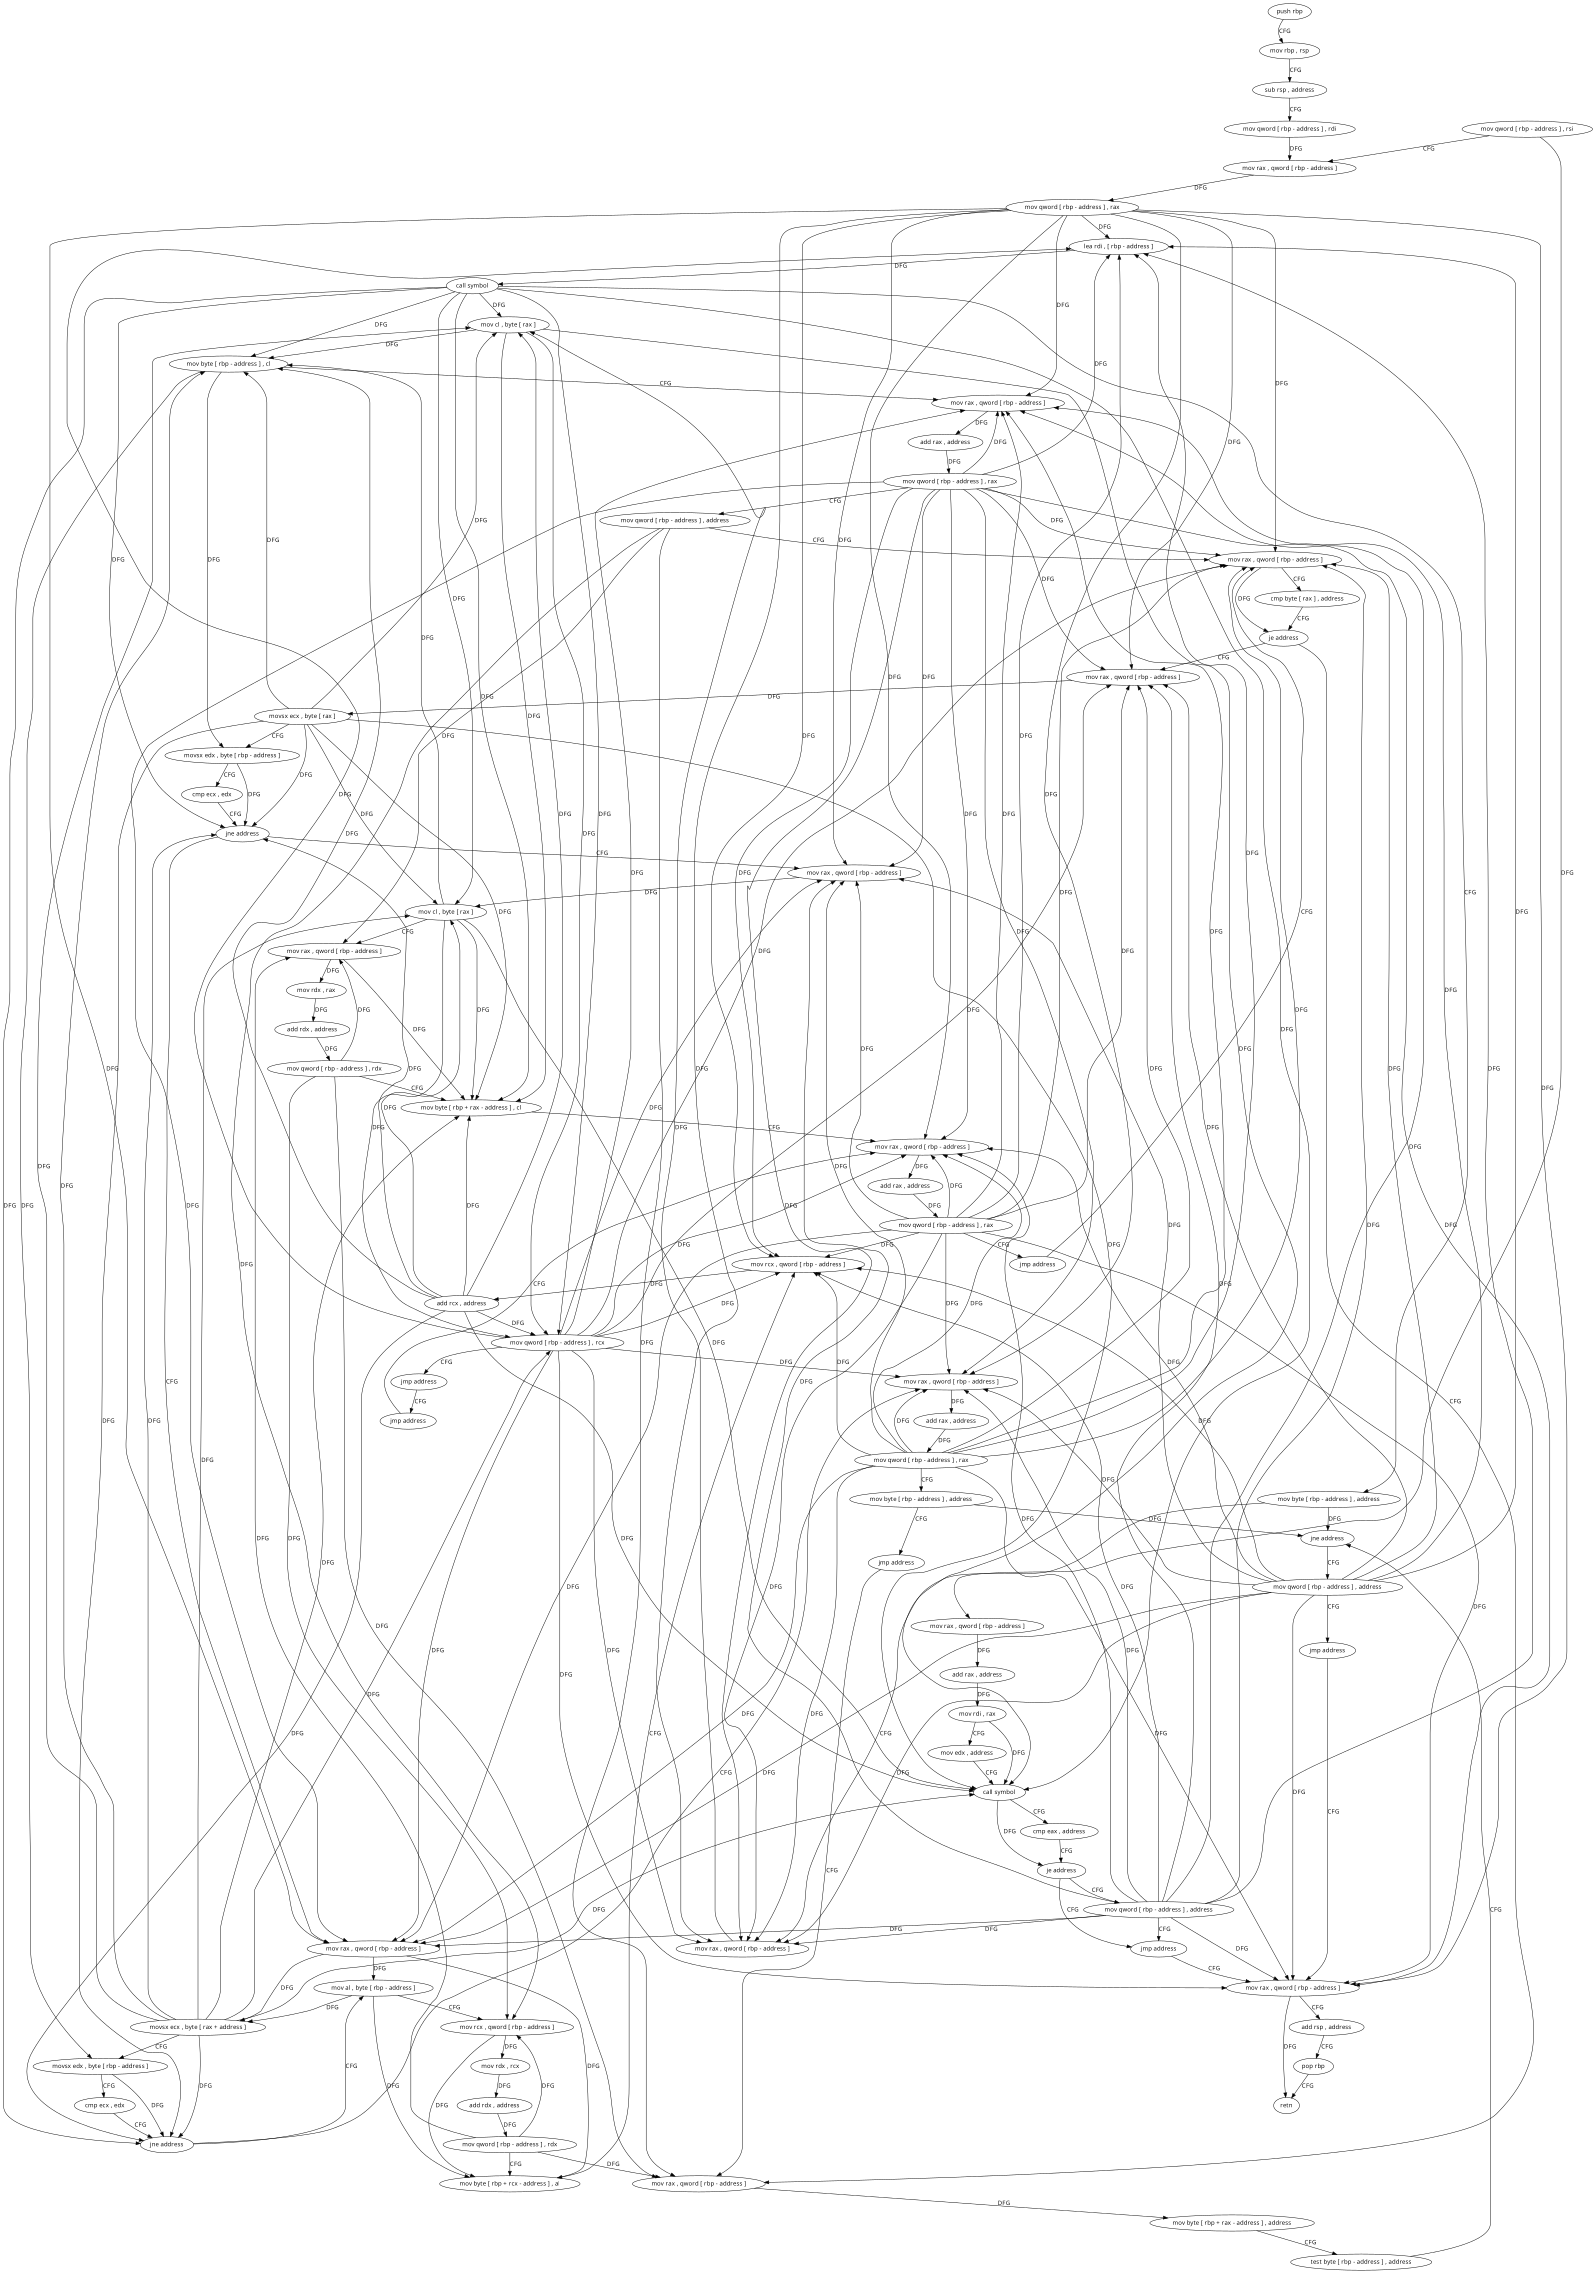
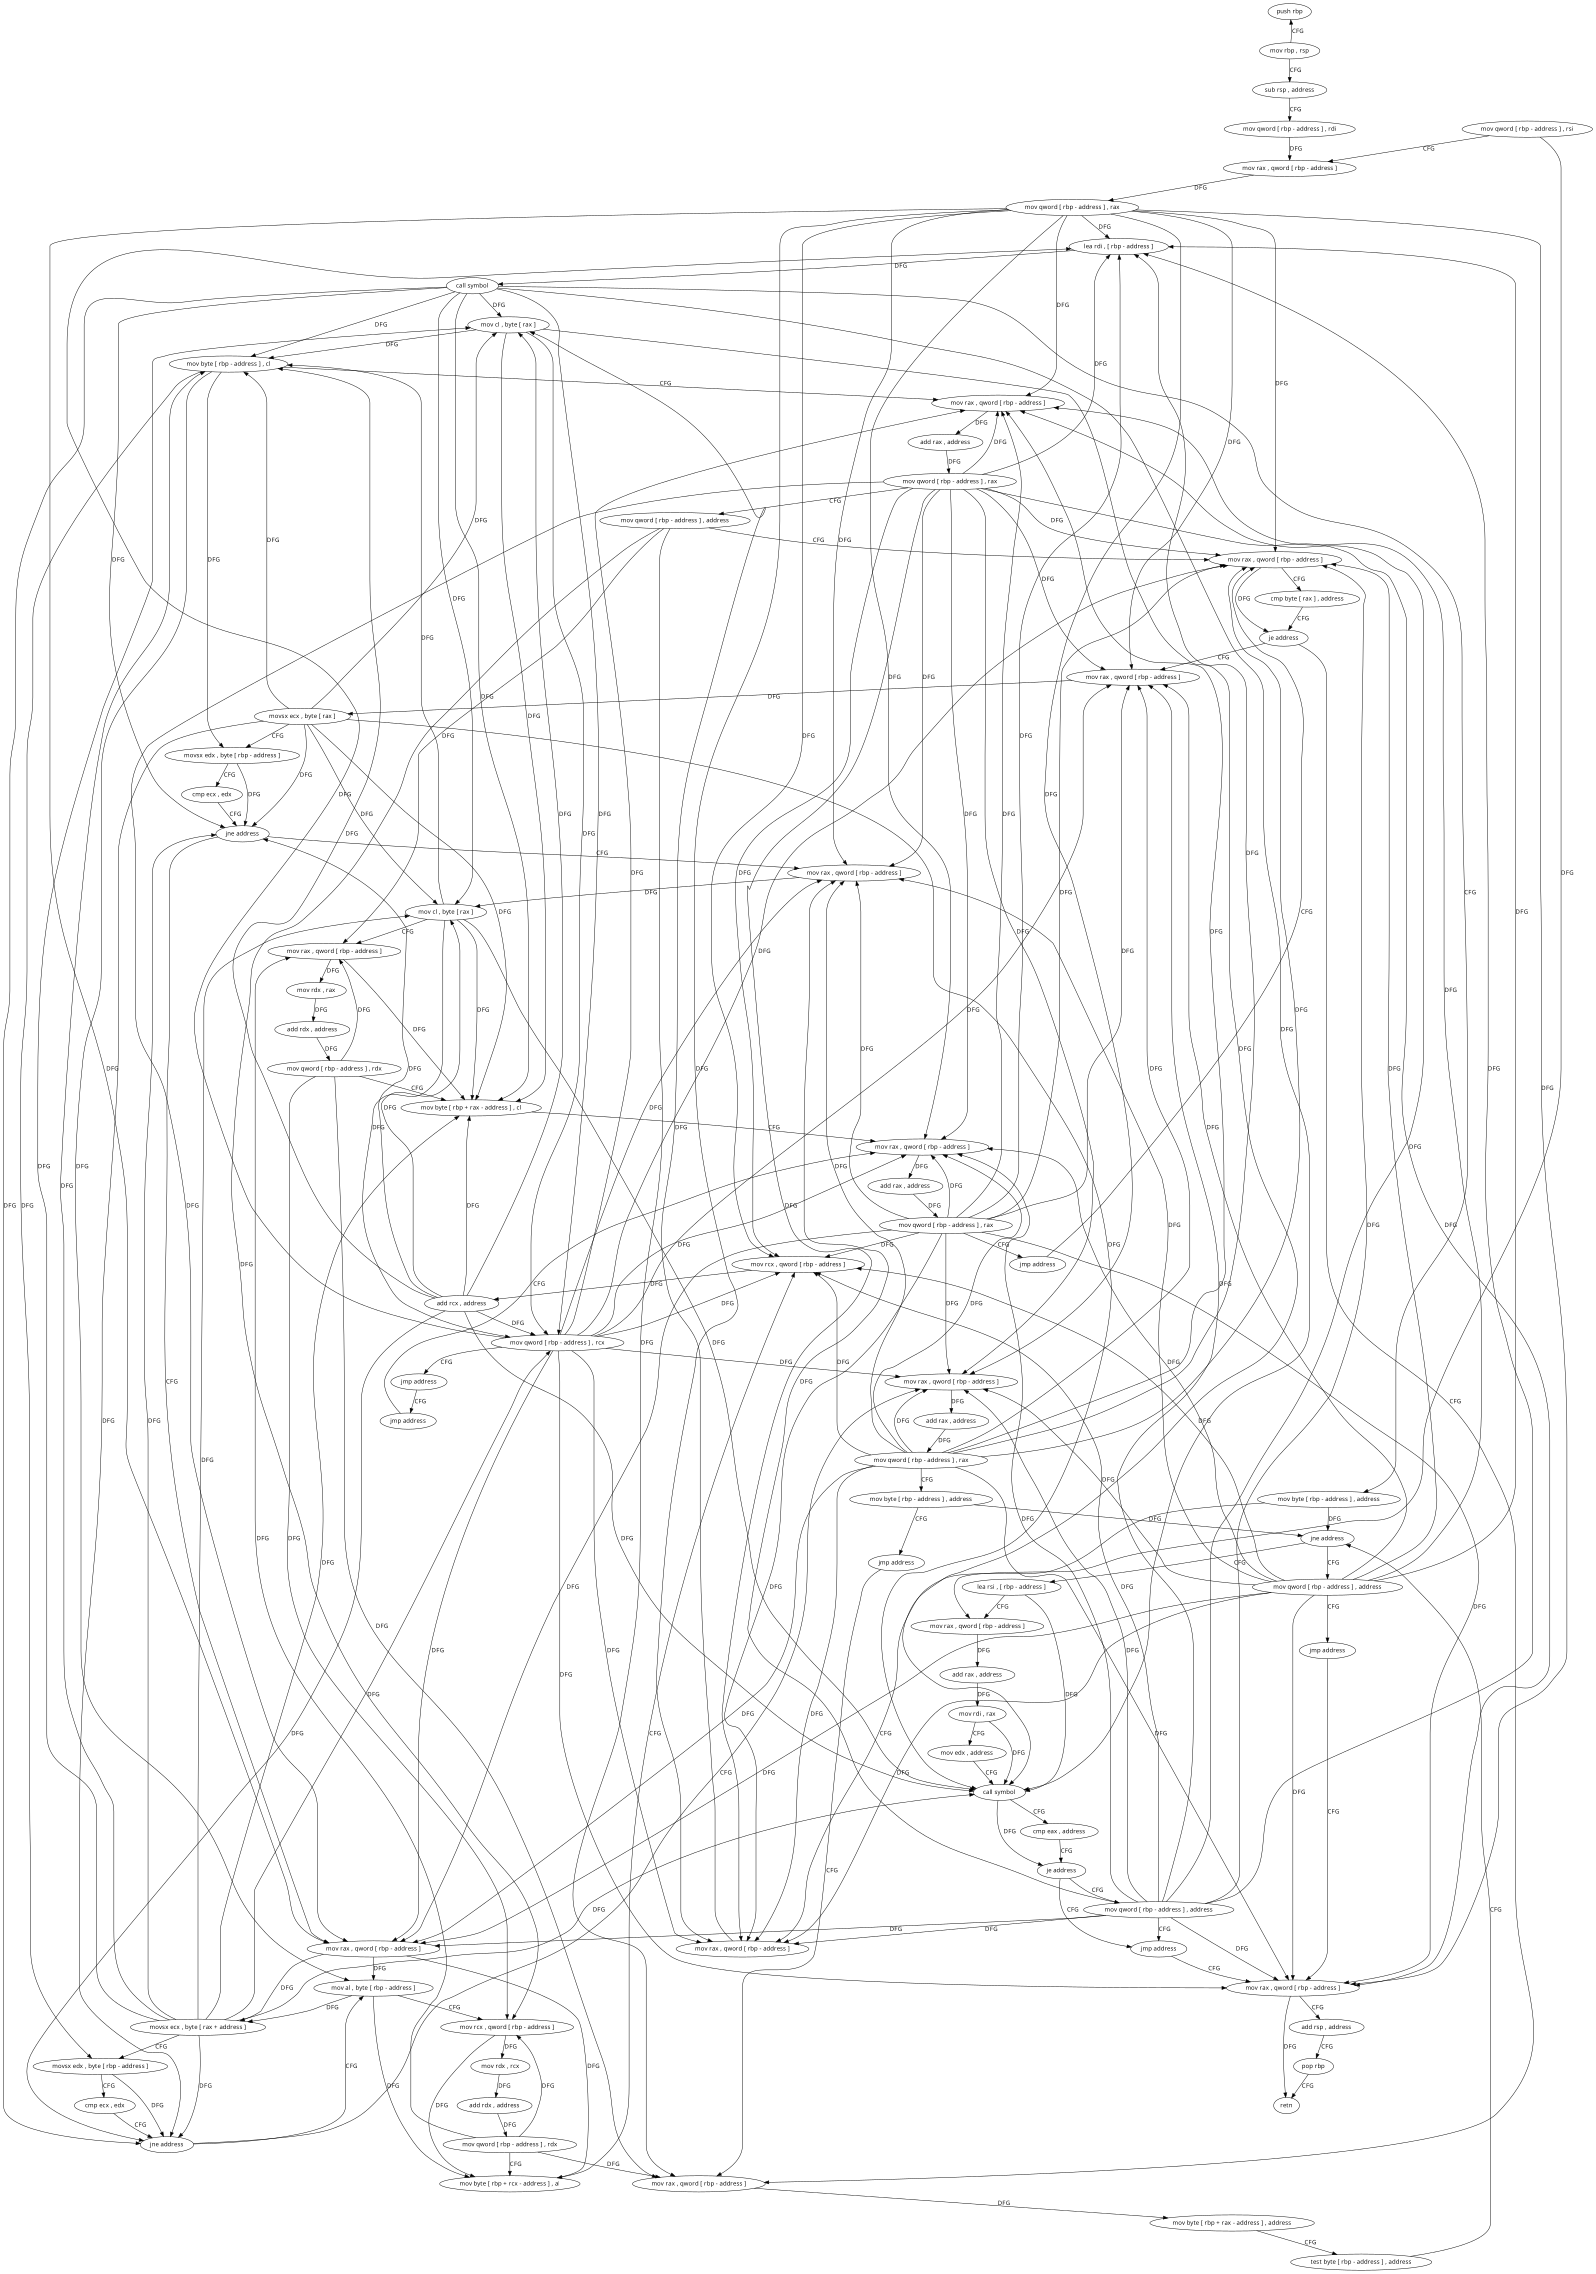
edge "push rbp" -> "mov rbp , rsp": reversed
edge "mov byte [ rbp - address ] , cl" -> "mov al , byte [ rbp - address ]": added, label "DFG"
node "lea rsi , [ rbp - address ]": added
